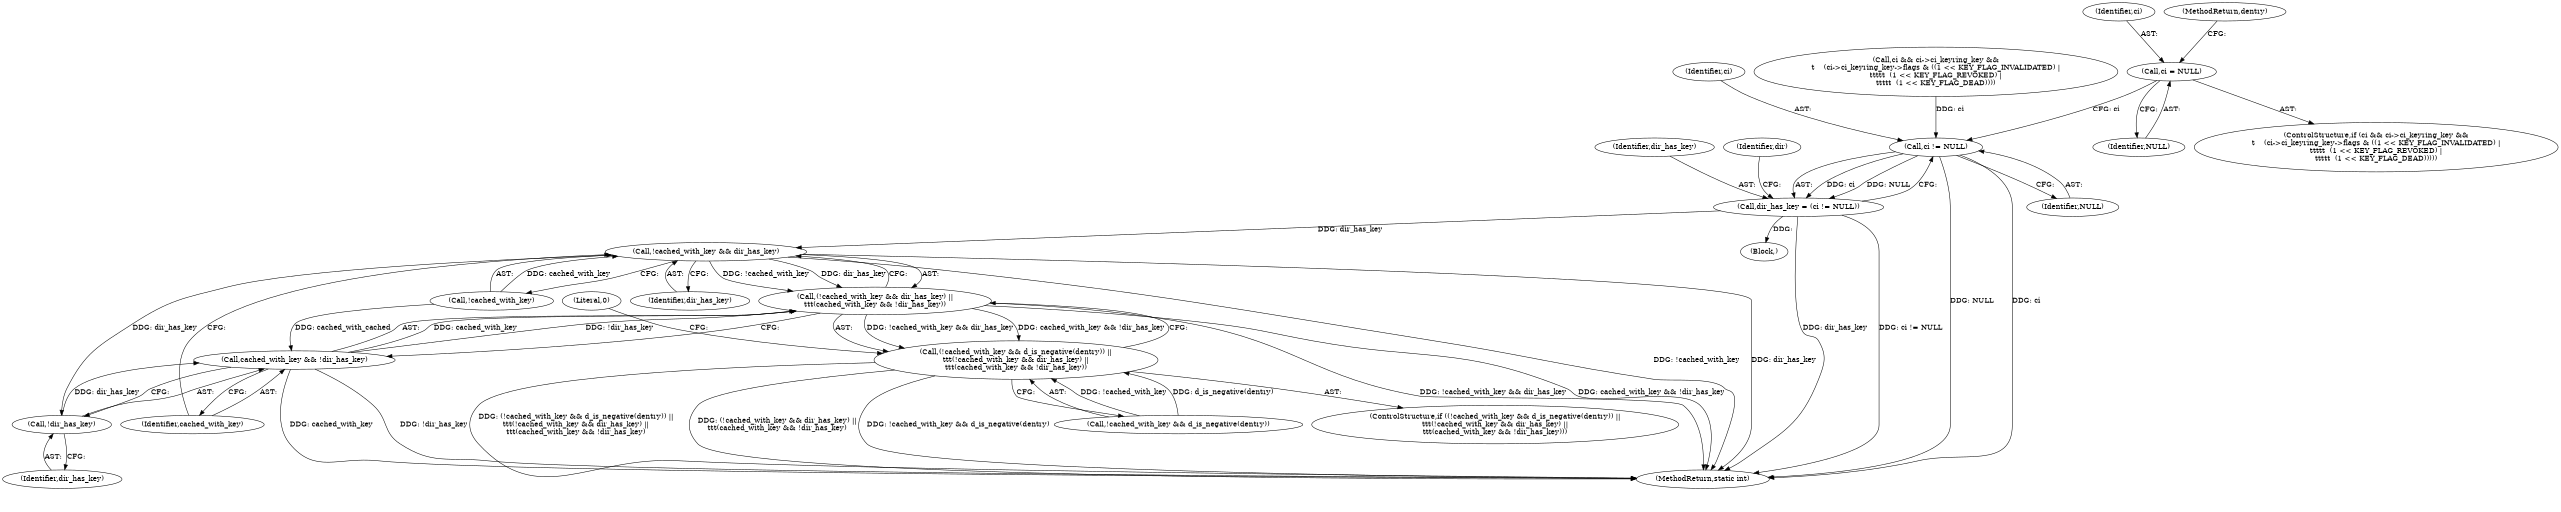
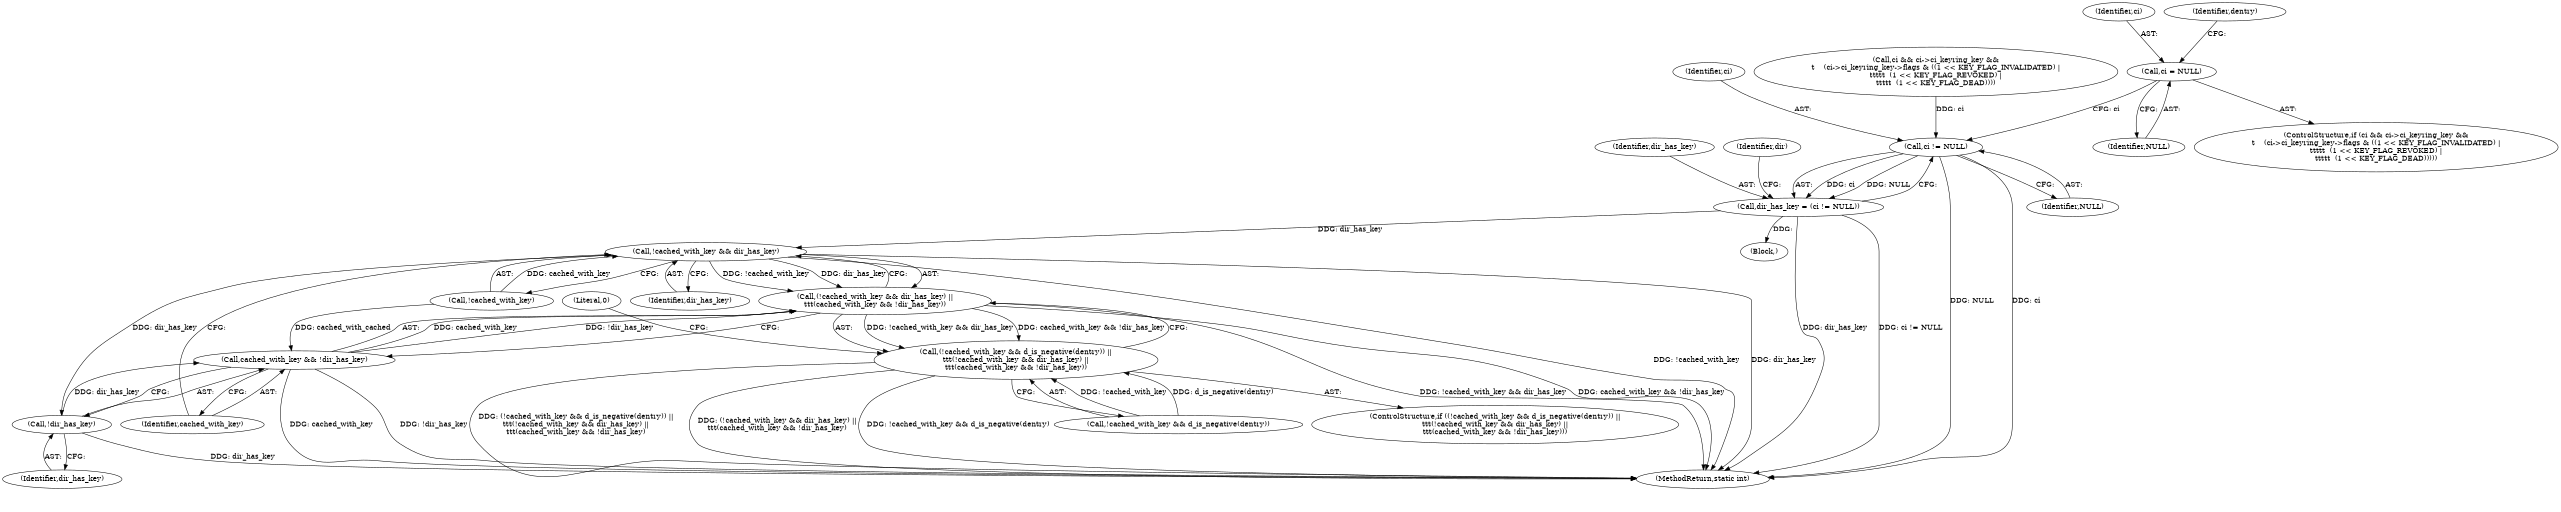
node "(MethodReturn,dentry)": label "(MethodReturn,dentry)" -> "(Identifier,dentry)"
edge "(Call,!dir_has_key)" -> "(MethodReturn,static int)": added, label "DDG: dir_has_key"
